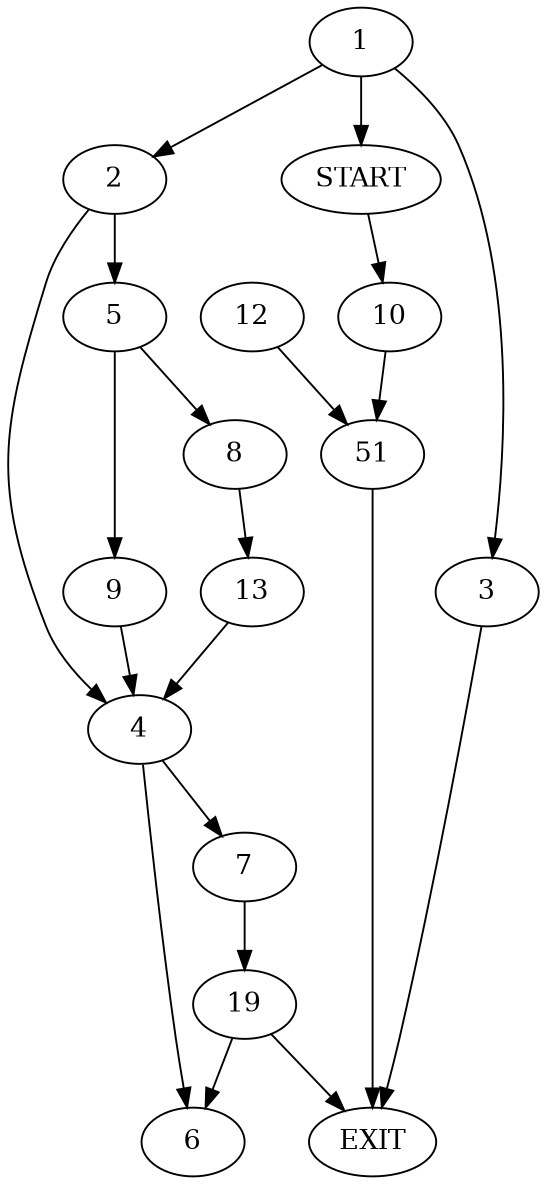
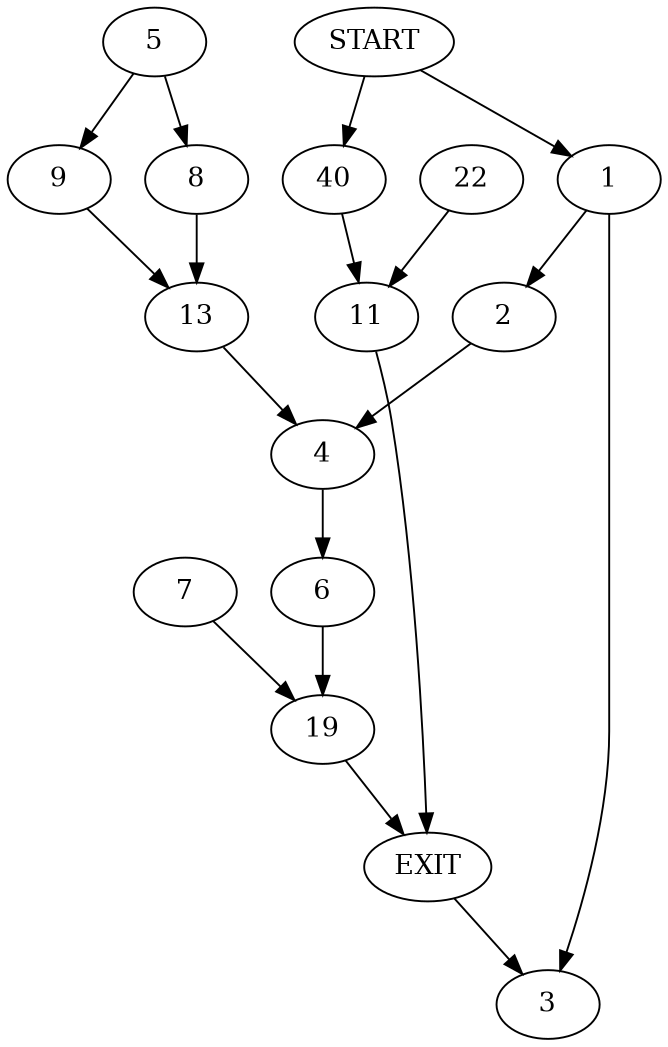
edge "1" -> "START": reversed
edge "2" -> "5": removed
node "12": label "12" -> "22"
node "10": label "10" -> "40"
node "51": label "51" -> "11"
edge "9" -> "4": now "9" -> "13"
edge "4" -> "7": removed
edge "3" -> "EXIT": reversed
edge "19" -> "6": reversed
